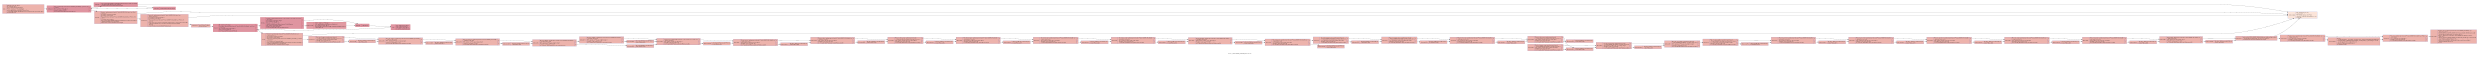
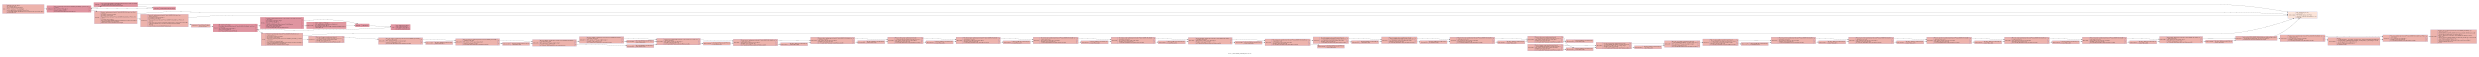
node "delete.notnull9:": removed
